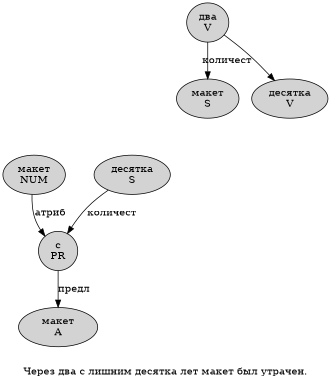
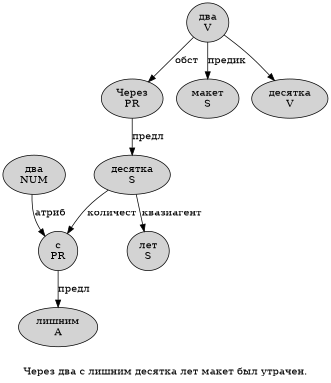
edge "два V" -> "макет S": label "количест" -> "предик"
node "Через PR": added
node "макет NUM": label "макет NUM" -> "два NUM"
node "лет S": added
node "макет A": label "макет A" -> "лишним A"
